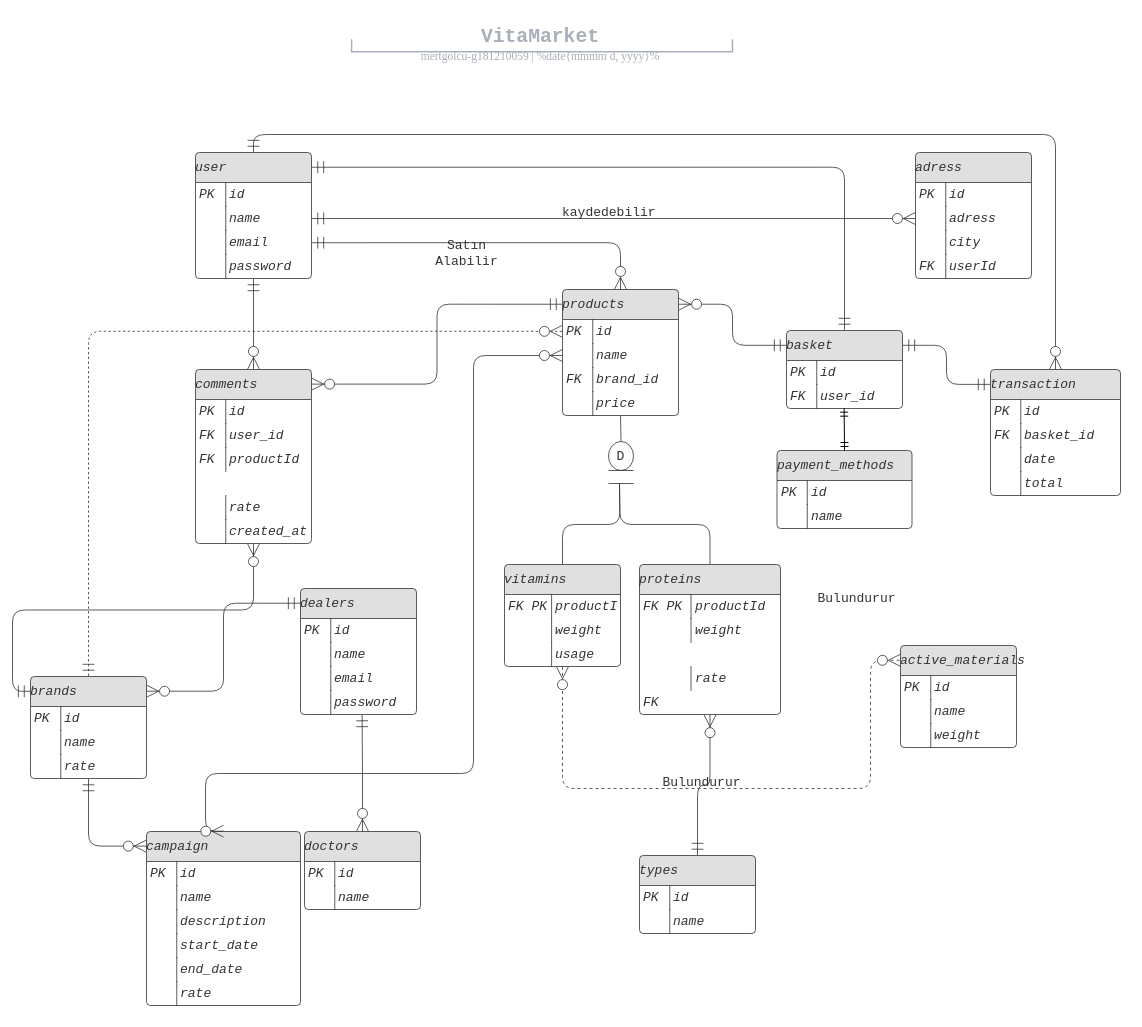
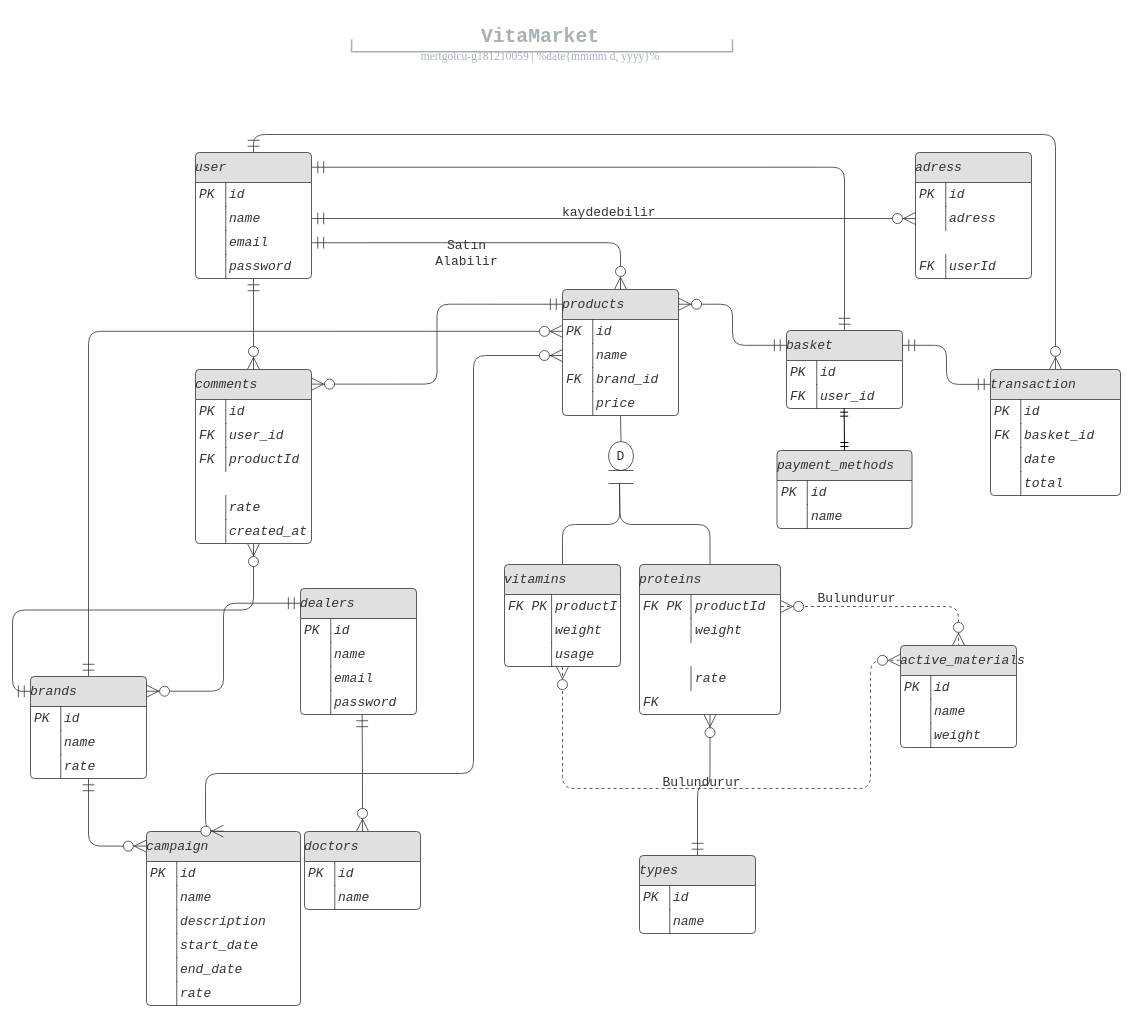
node "city": removed
edge "products" -- "brands": style dashed -> solid
edge "proteins" -- "active_materials": added
